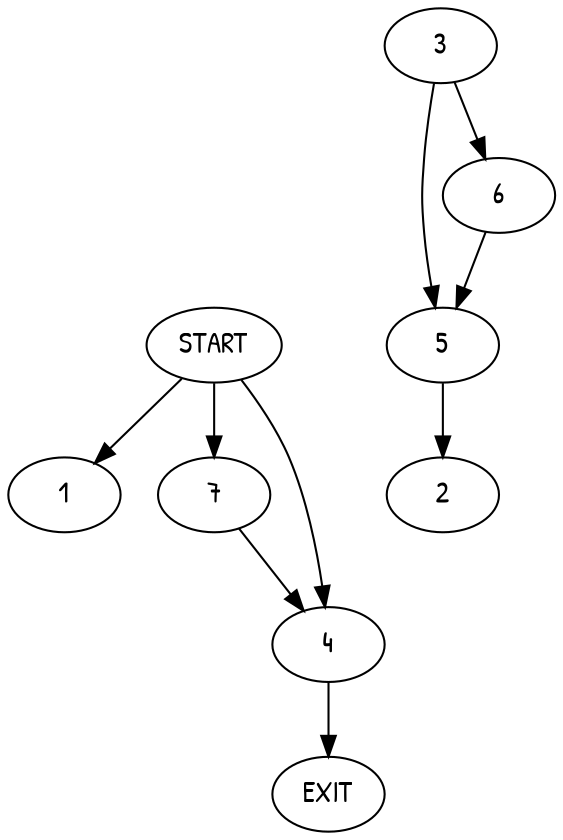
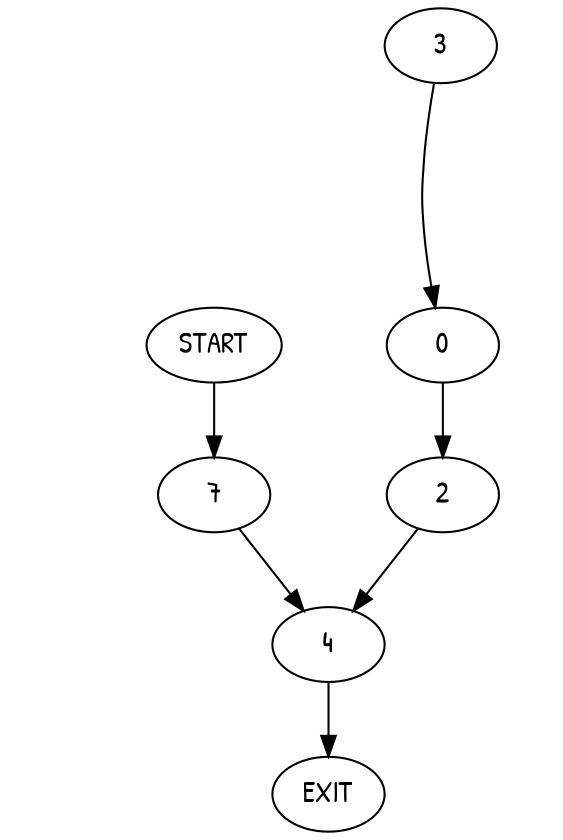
node "6": removed
node "5": label "5" -> "0"
edge "START" -> "4": now "2" -> "4"
node "1": removed
